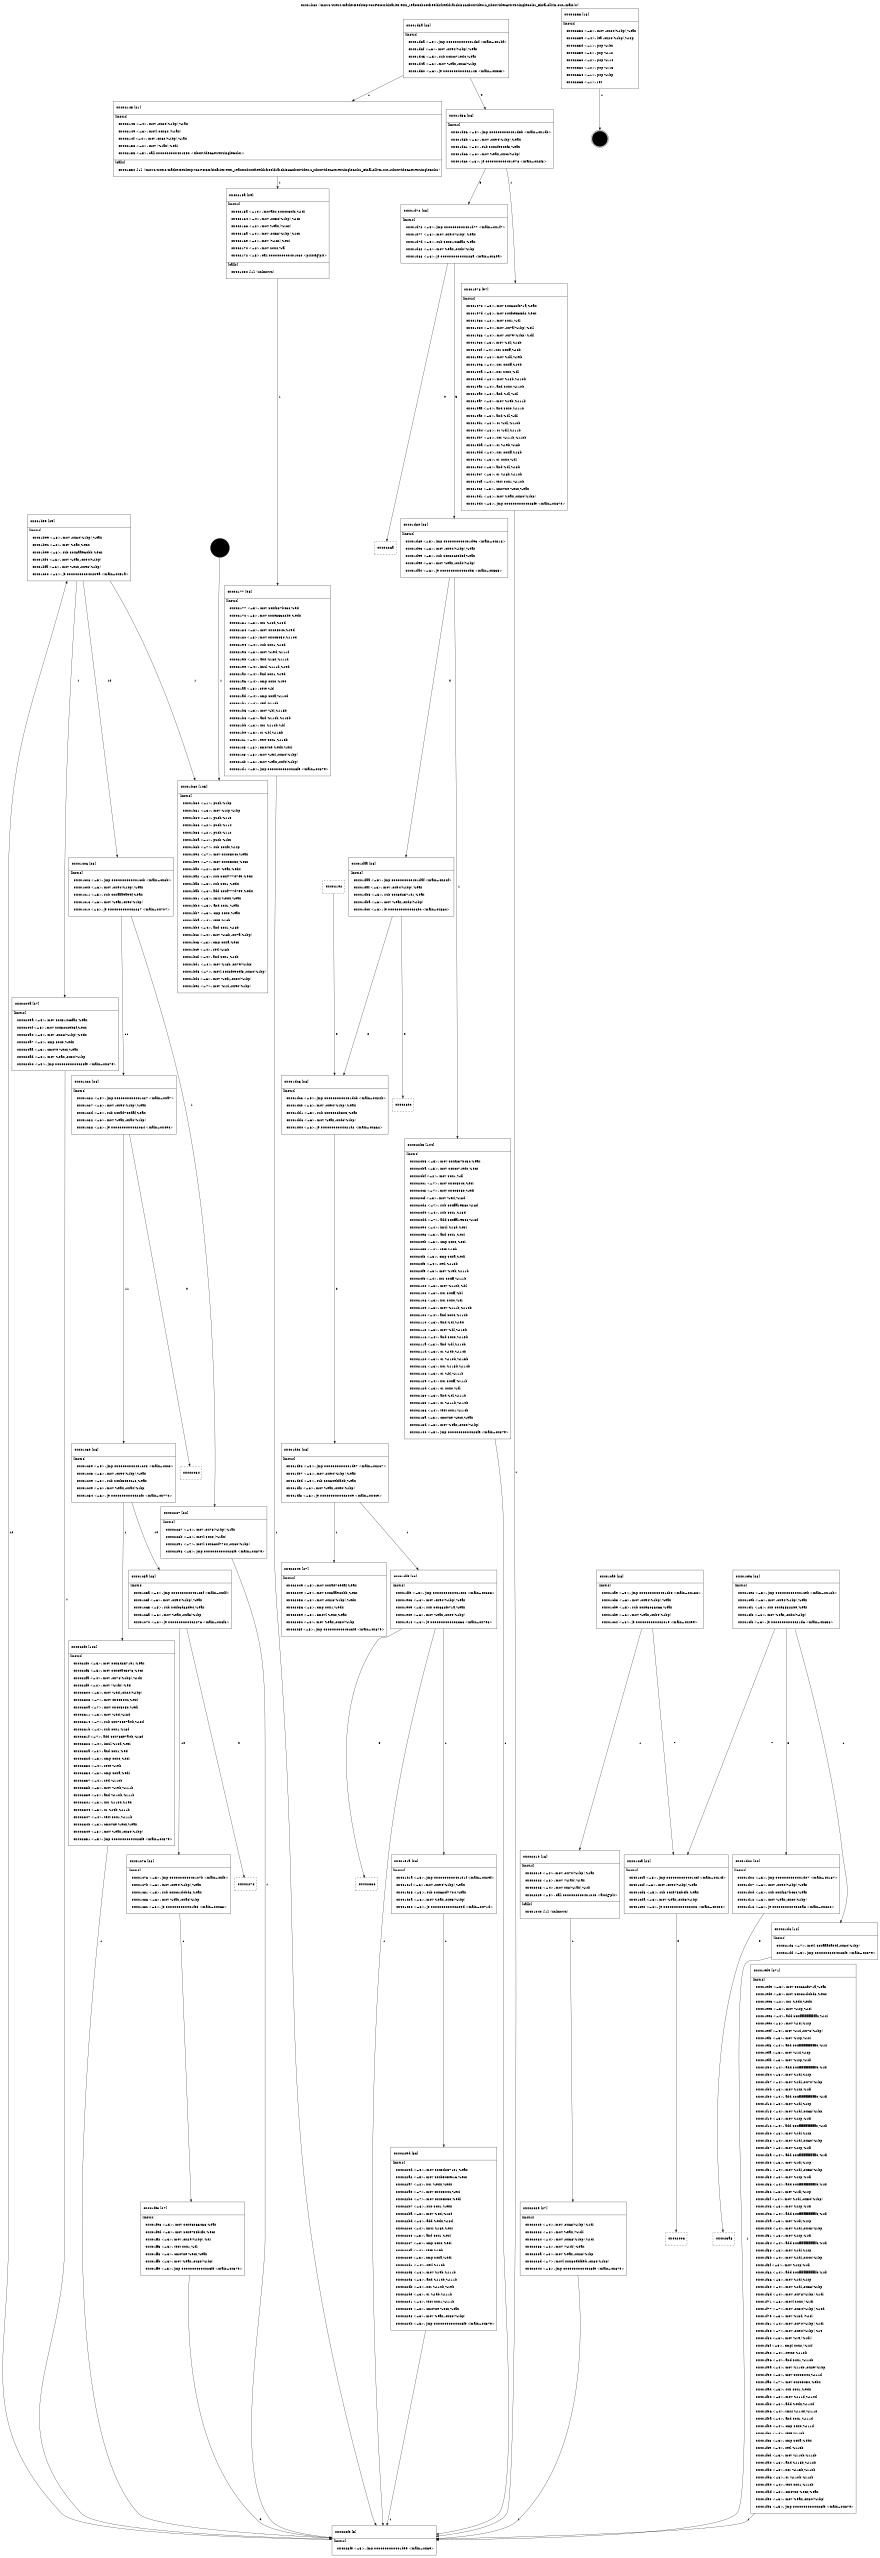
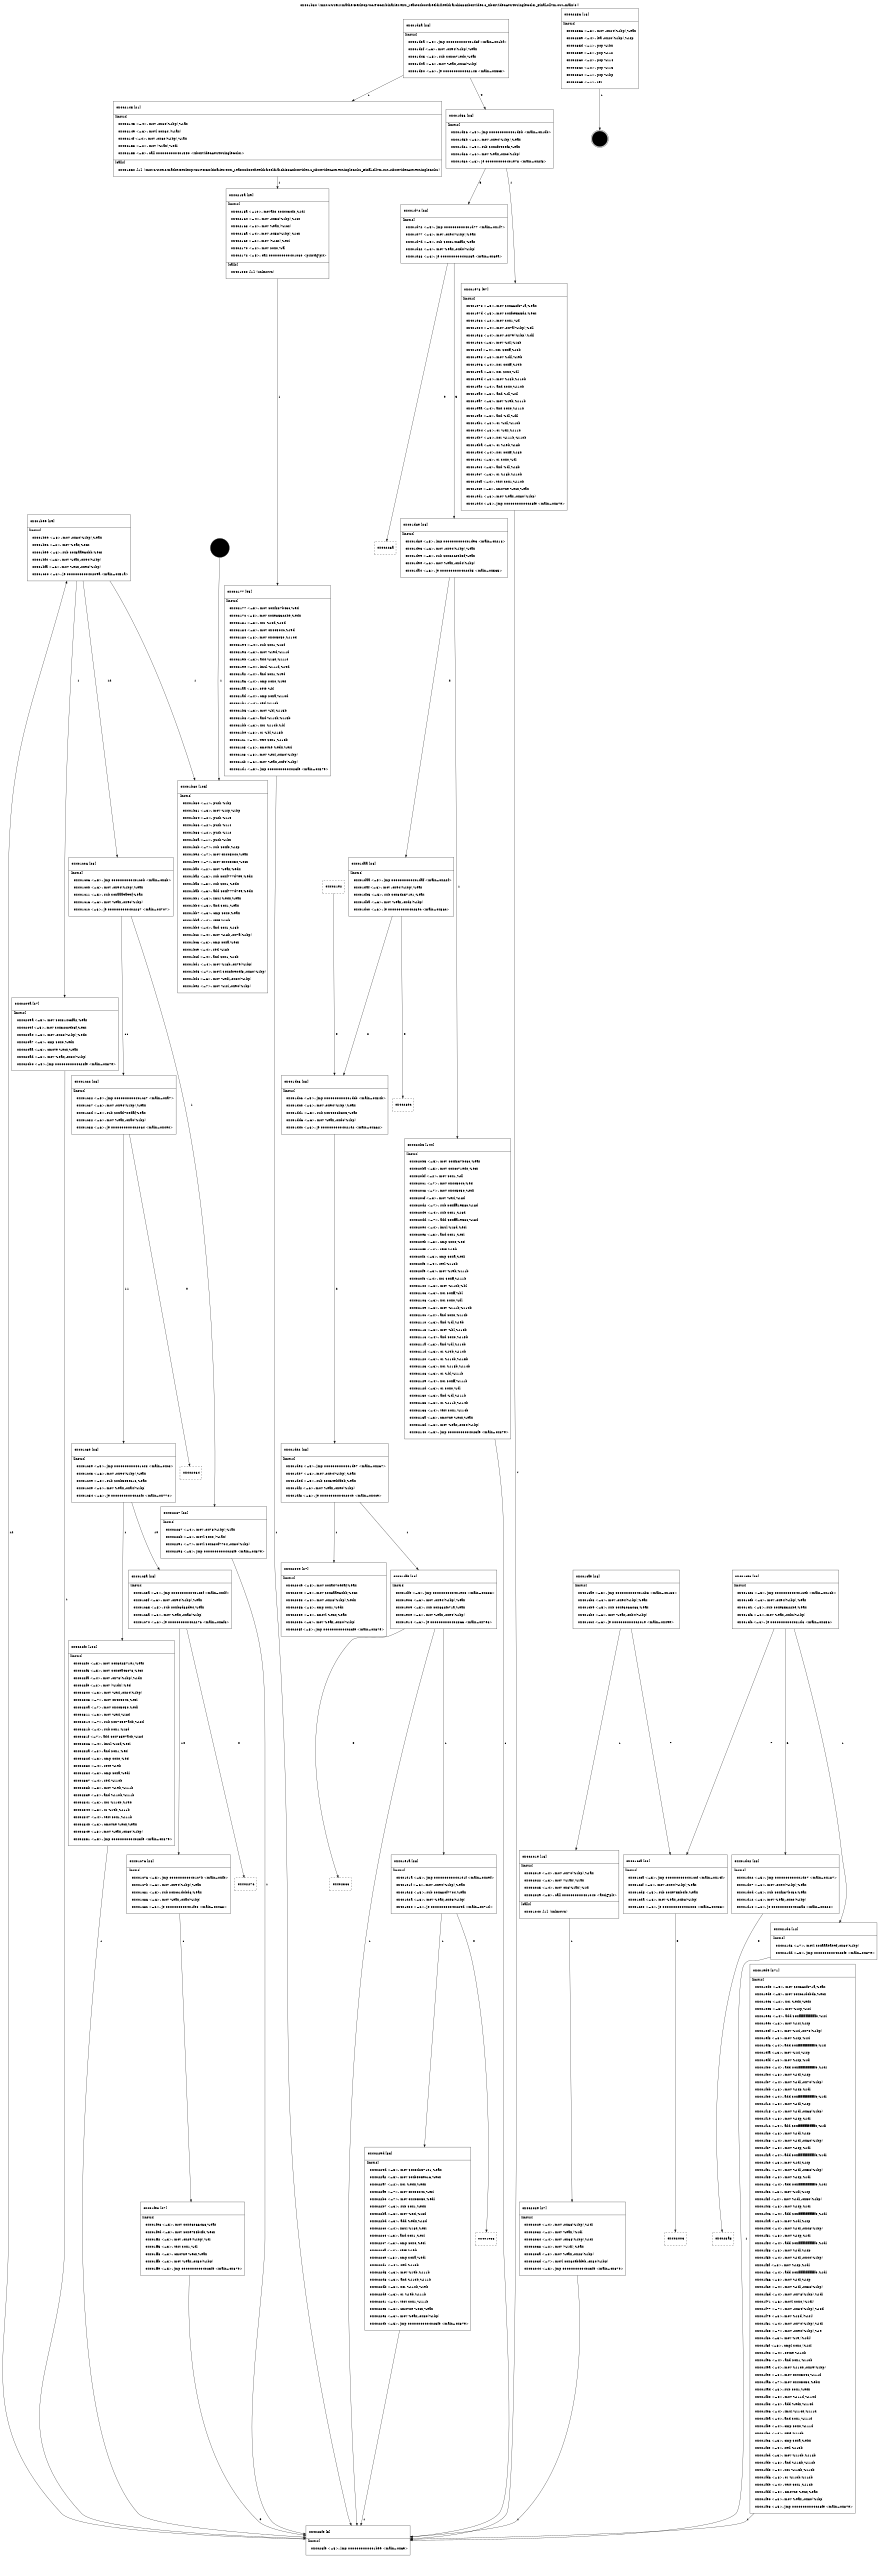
node "0x401e36": added
